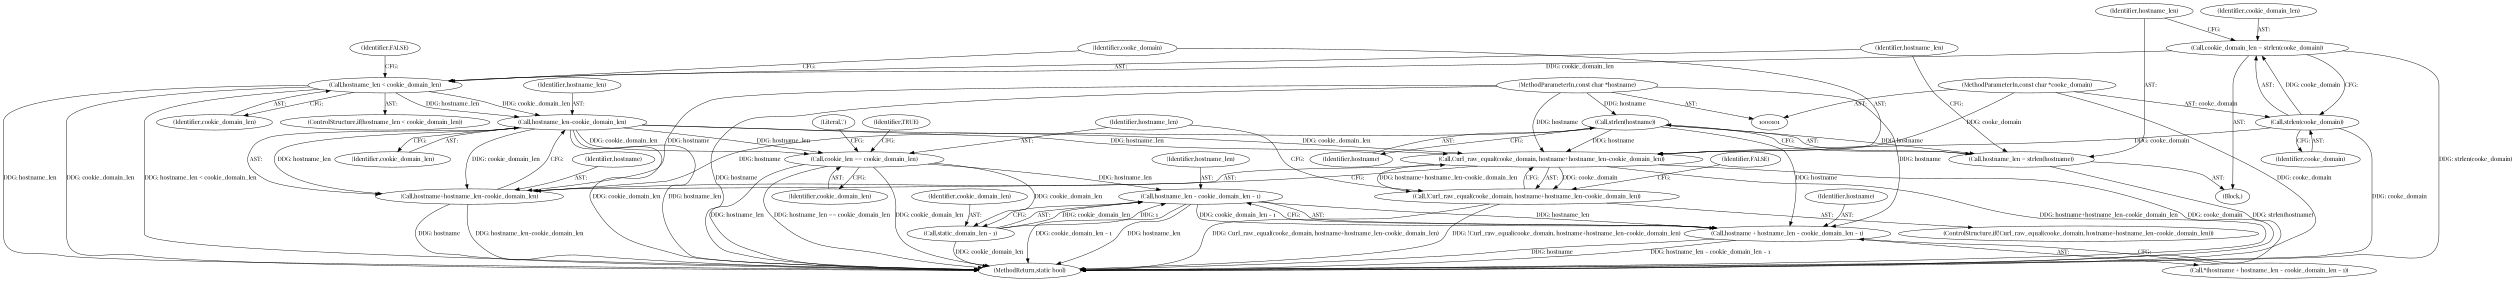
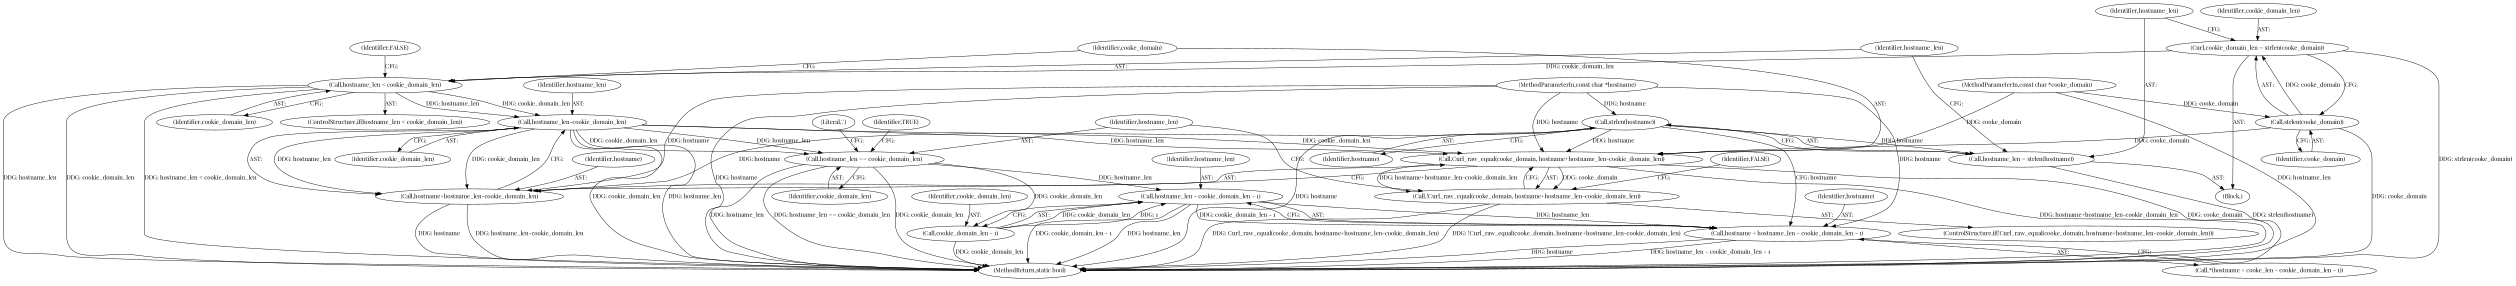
node "(Call,cookie_domain_len = strlen(cooke_domain))": label "(Call,cookie_domain_len = strlen(cooke_domain))" -> "(Curl,cookie_domain_len = strlen(cooke_domain))"
edge "(MethodParameterIn,const char *cooke_domain)" -> "(Call,strlen(cooke_domain))": label "AST: cooke_domain" -> "DDG: cooke_domain"
node "1000101": removed
node "(Call,cookie_len == cookie_domain_len)": label "(Call,cookie_len == cookie_domain_len)" -> "(Call,hostname_len == cookie_domain_len)"
edge "(Call,strlen(hostname))" -> "(MethodReturn,static bool)": added, label "DDG: hostname"
edge "(Call,strlen(hostname))" -> "(Call,hostname + hostname_len - cookie_domain_len - 1)": label "DDG: hostname" -> "CFG: hostname"
edge "(MethodParameterIn,const char *cooke_domain)" -> "(MethodReturn,static bool)": label "DDG: cooke_domain" -> "DDG: hostname_len"
node "(Call,static_domain_len - 1)": label "(Call,static_domain_len - 1)" -> "(Call,cookie_domain_len - 1)"
node "(Call,*(hostname + hostname_len - cookie_domain_len - 1))": label "(Call,*(hostname + hostname_len - cookie_domain_len - 1))" -> "(Call,*(hostname + cooke_len - cookie_domain_len - 1))"
